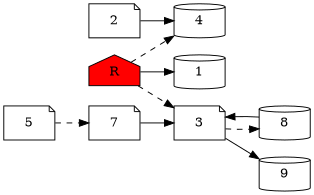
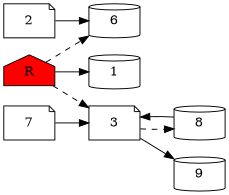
node "4": label "4" -> "6"
node "5": removed
